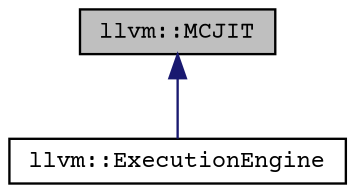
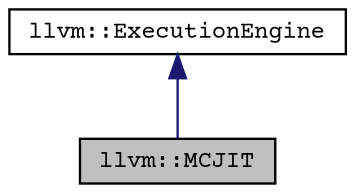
edge "llvm::ExecutionEngine" -> "llvm::MCJIT": reversed
